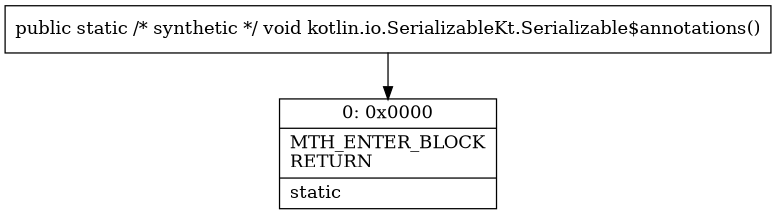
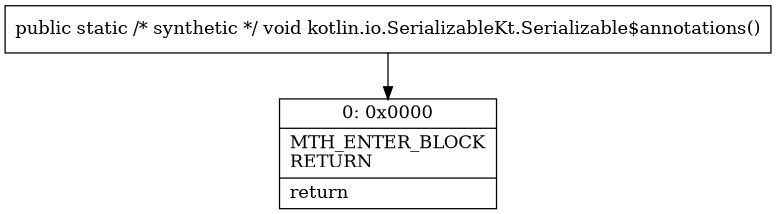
node "0: 0x0000": text "static" -> "return"
